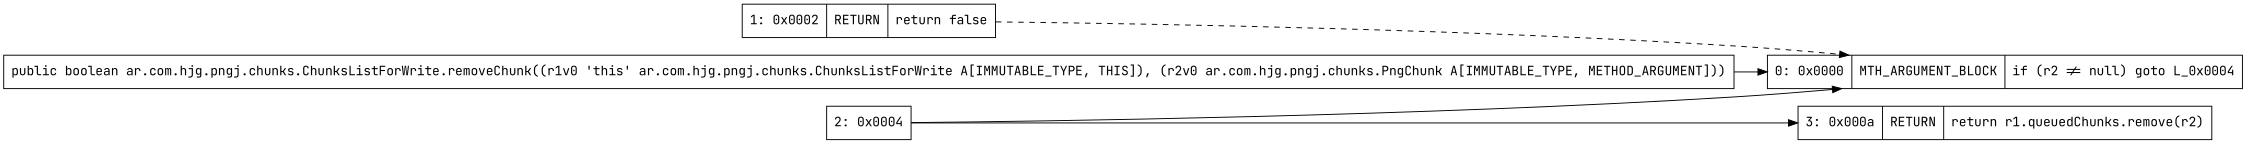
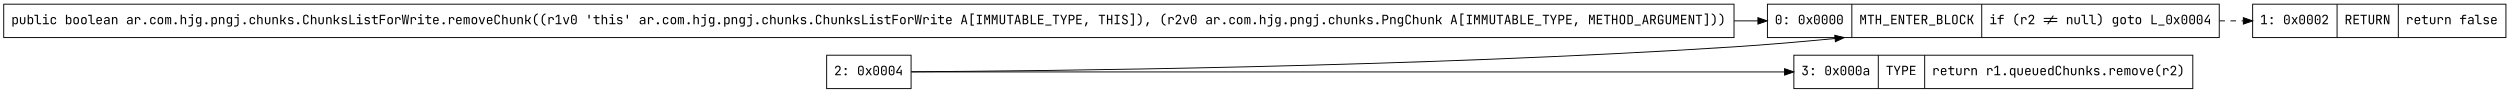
edge "1: 0x0002" -> "0: 0x0000": reversed
node "0: 0x0000": text "MTH_ARGUMENT_BLOCK" -> "MTH_ENTER_BLOCK"
node "3: 0x000a": text "RETURN" -> "TYPE"
